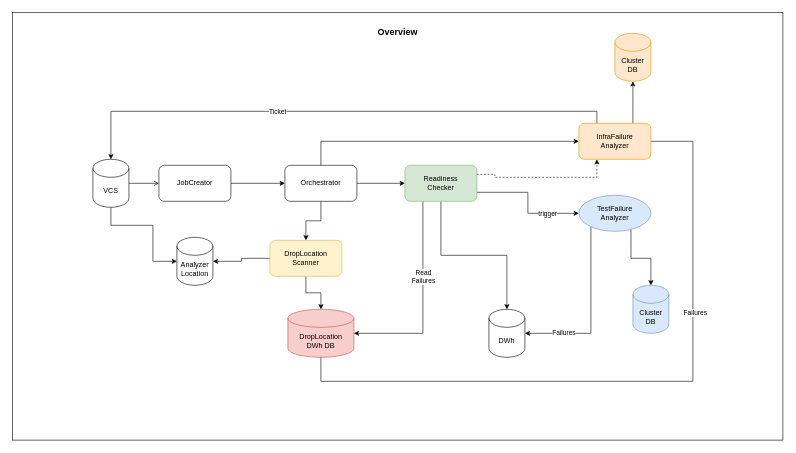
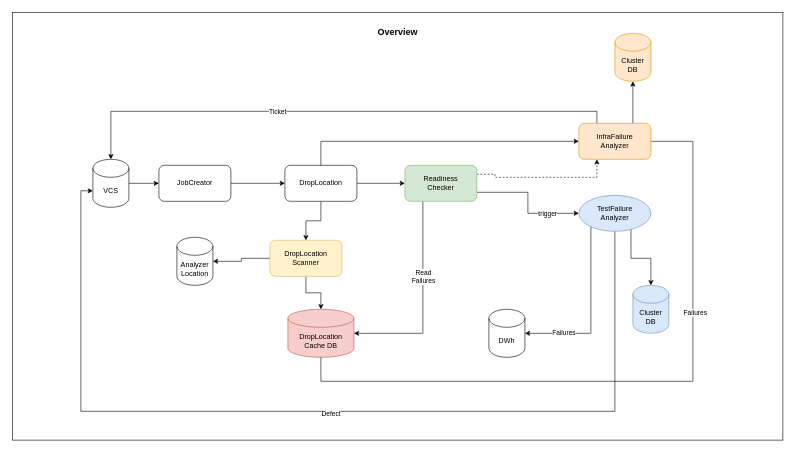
edge "VCS" -> "JobCreator": arrowhead open -> classic
node "Orchestrator": label "Orchestrator" -> "DropLocation"
edge "VCS" -> "Analyzer Location": removed
edge "Readiness Checker" -> "DWh": removed
node "DropLocation DWh DB": label "DropLocation DWh DB" -> "DropLocation Cache DB"
edge "TestFailure Analyzer" -> "VCS": added, label "Defect"
